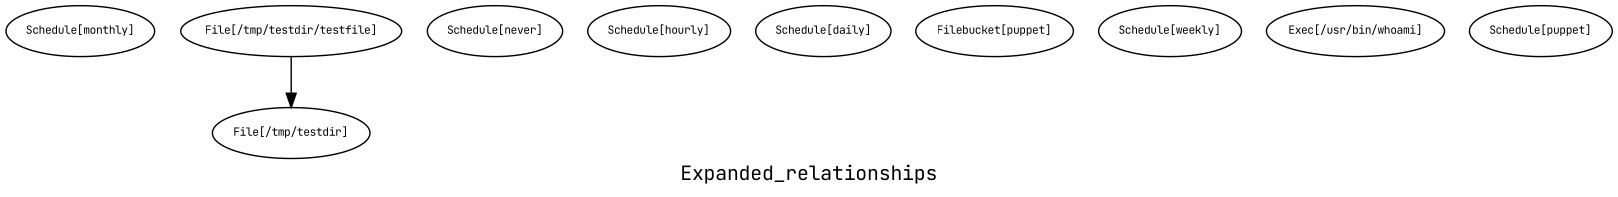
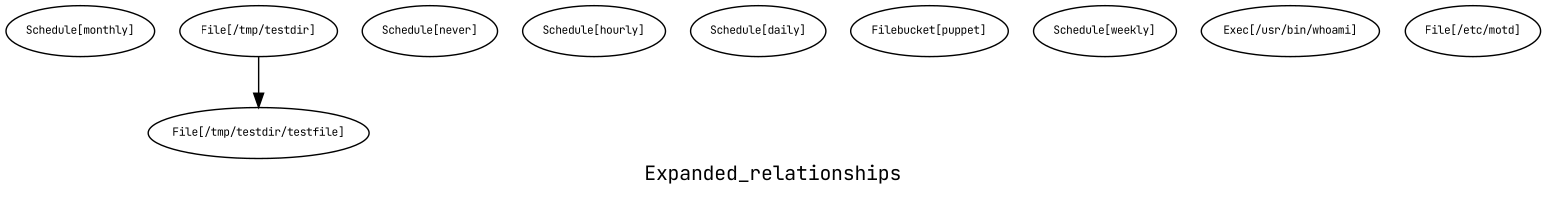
node "File[/etc/motd]": added
node "Schedule[puppet]": removed
edge "File[/tmp/testdir/testfile]" -> "File[/tmp/testdir]": reversed
